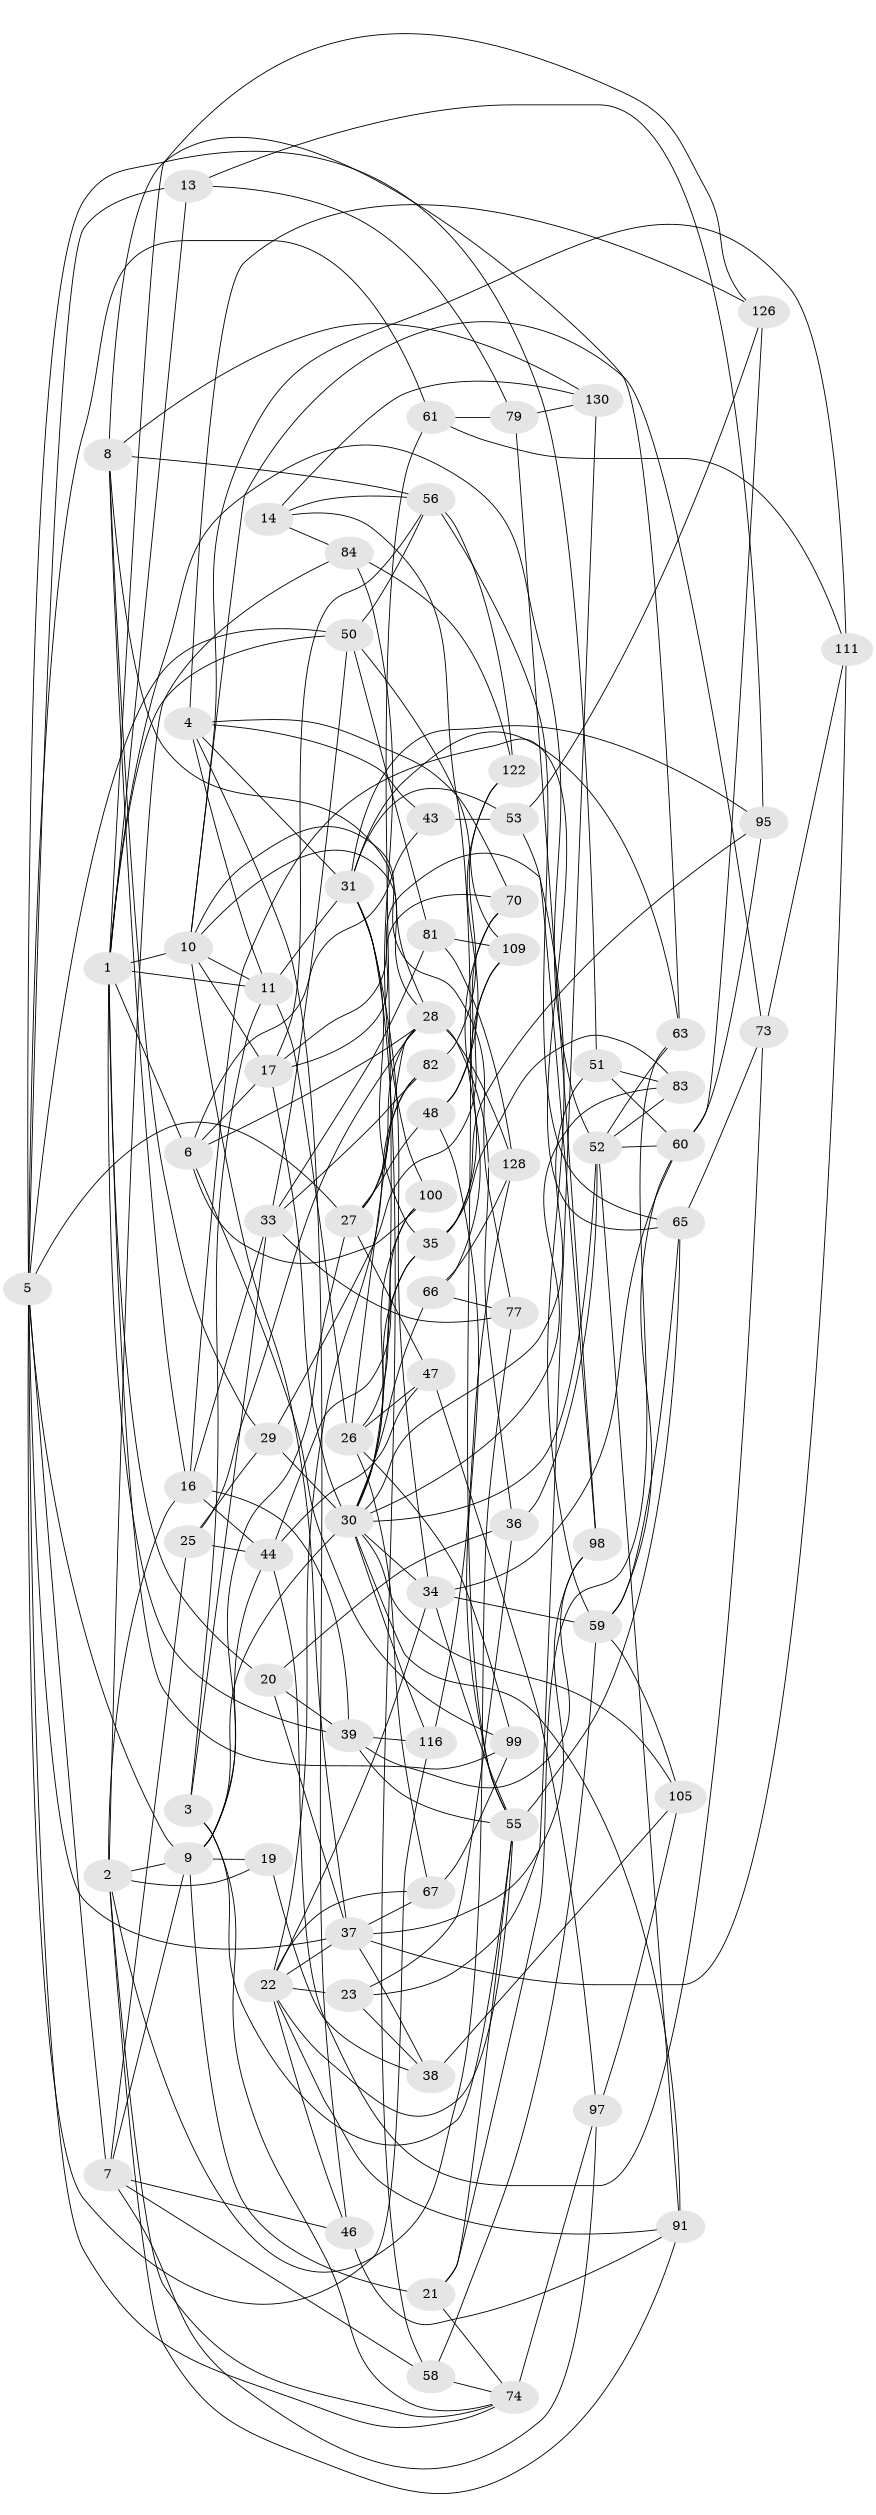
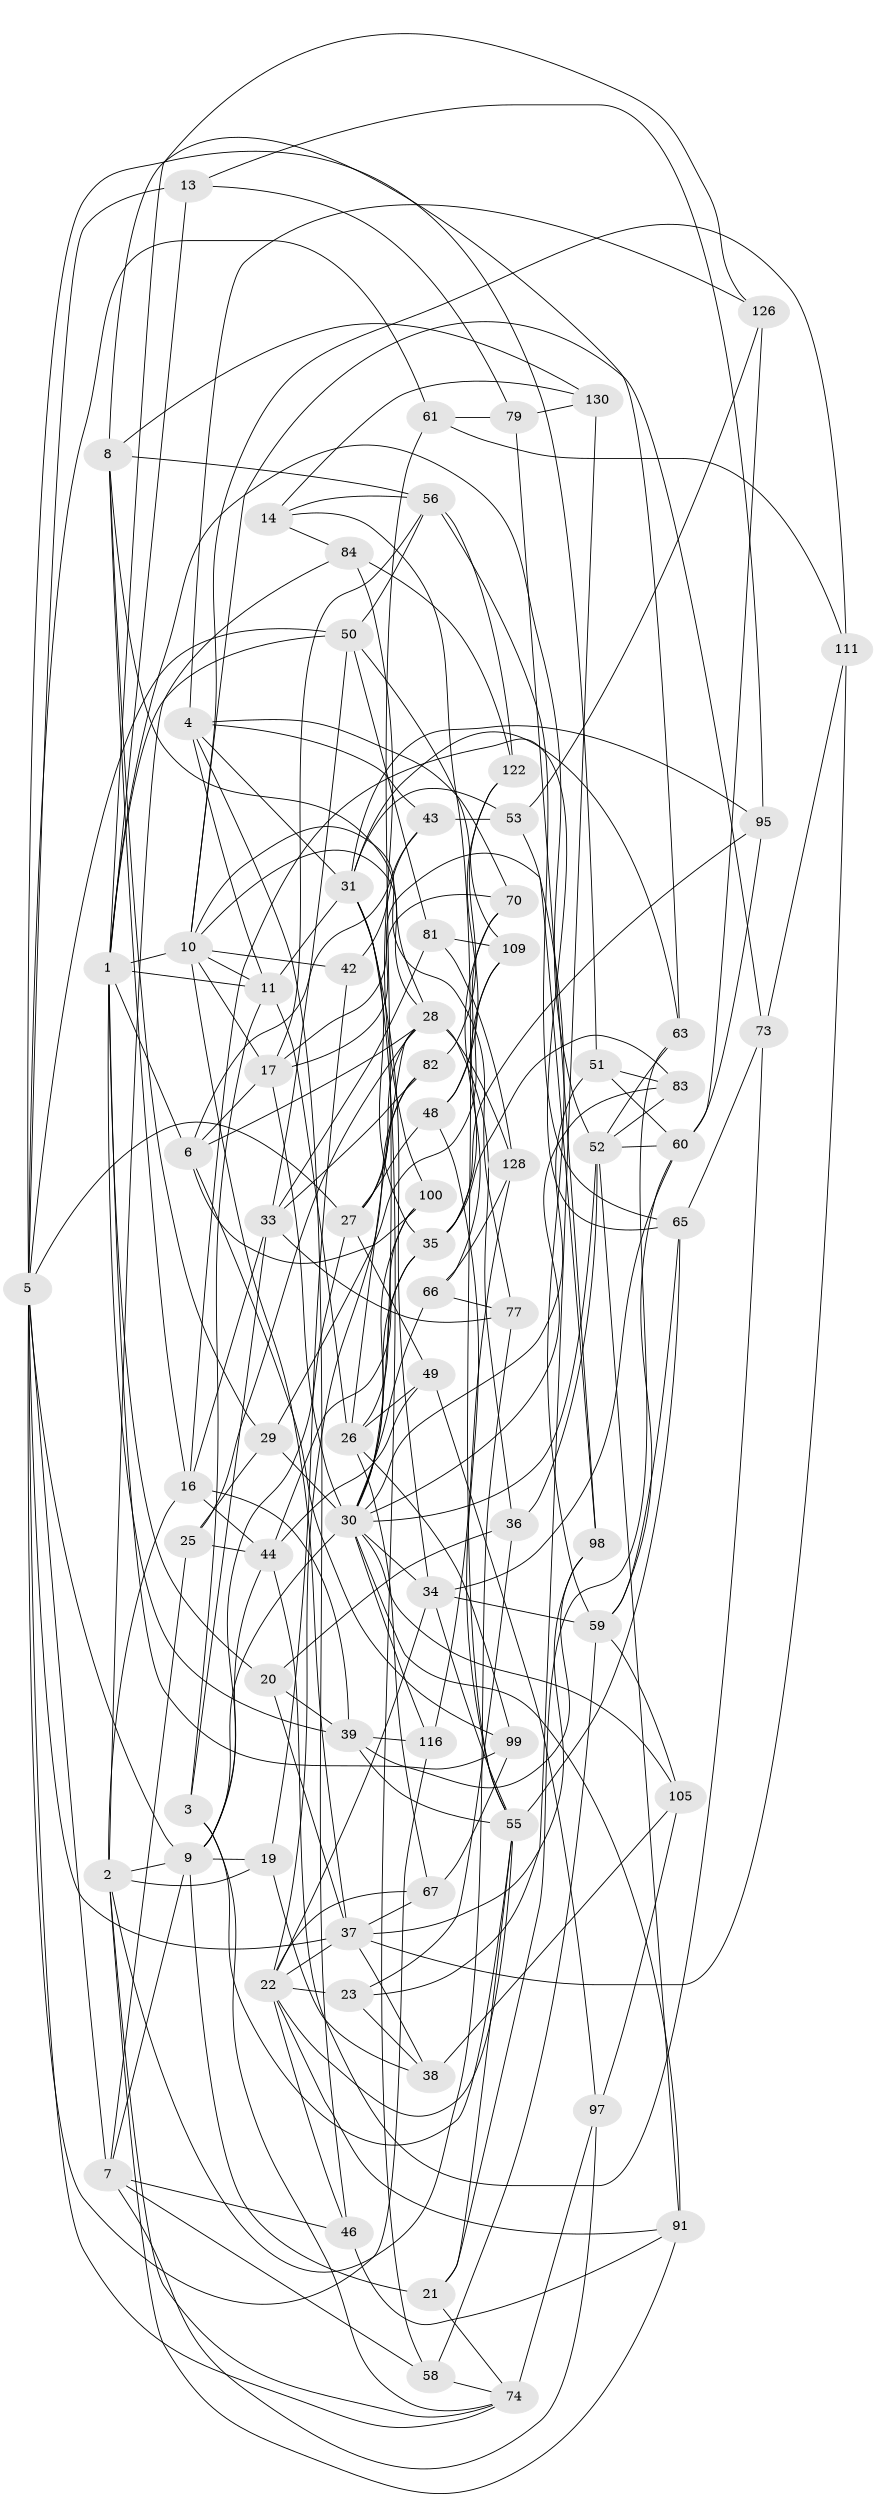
node "42": added
node "47": label "47" -> "49"
